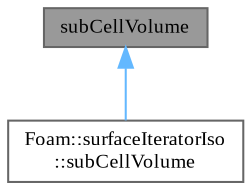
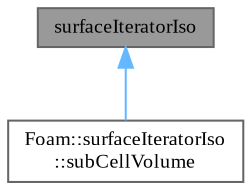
node "subCellVolume": label "subCellVolume" -> "surfaceIteratorIso"
